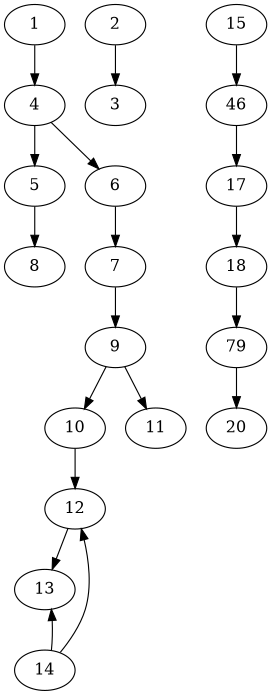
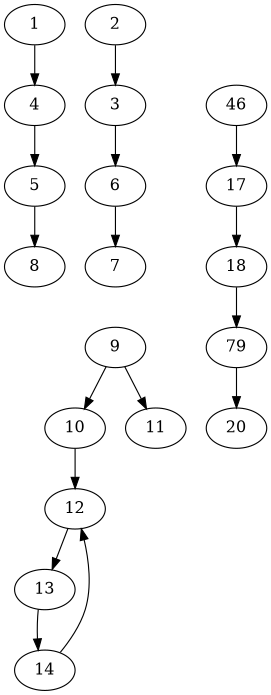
node "15": removed
edge "4" -> "6": now "3" -> "6"
edge "7" -> "9": removed
edge "14" -> "13": reversed
